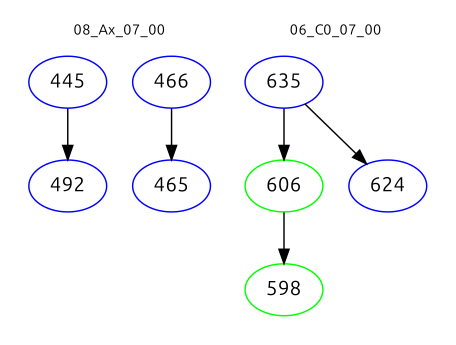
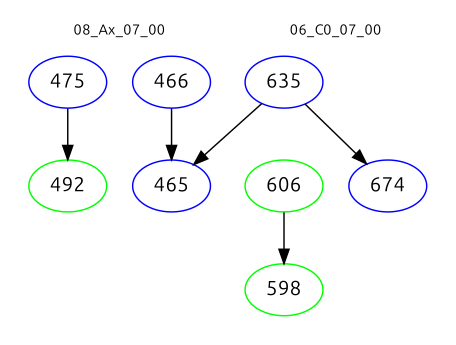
node "445": label "445" -> "475"
edge "635" -> "606": now "635" -> "465"
node "492": color blue -> green
node "624": label "624" -> "674"
